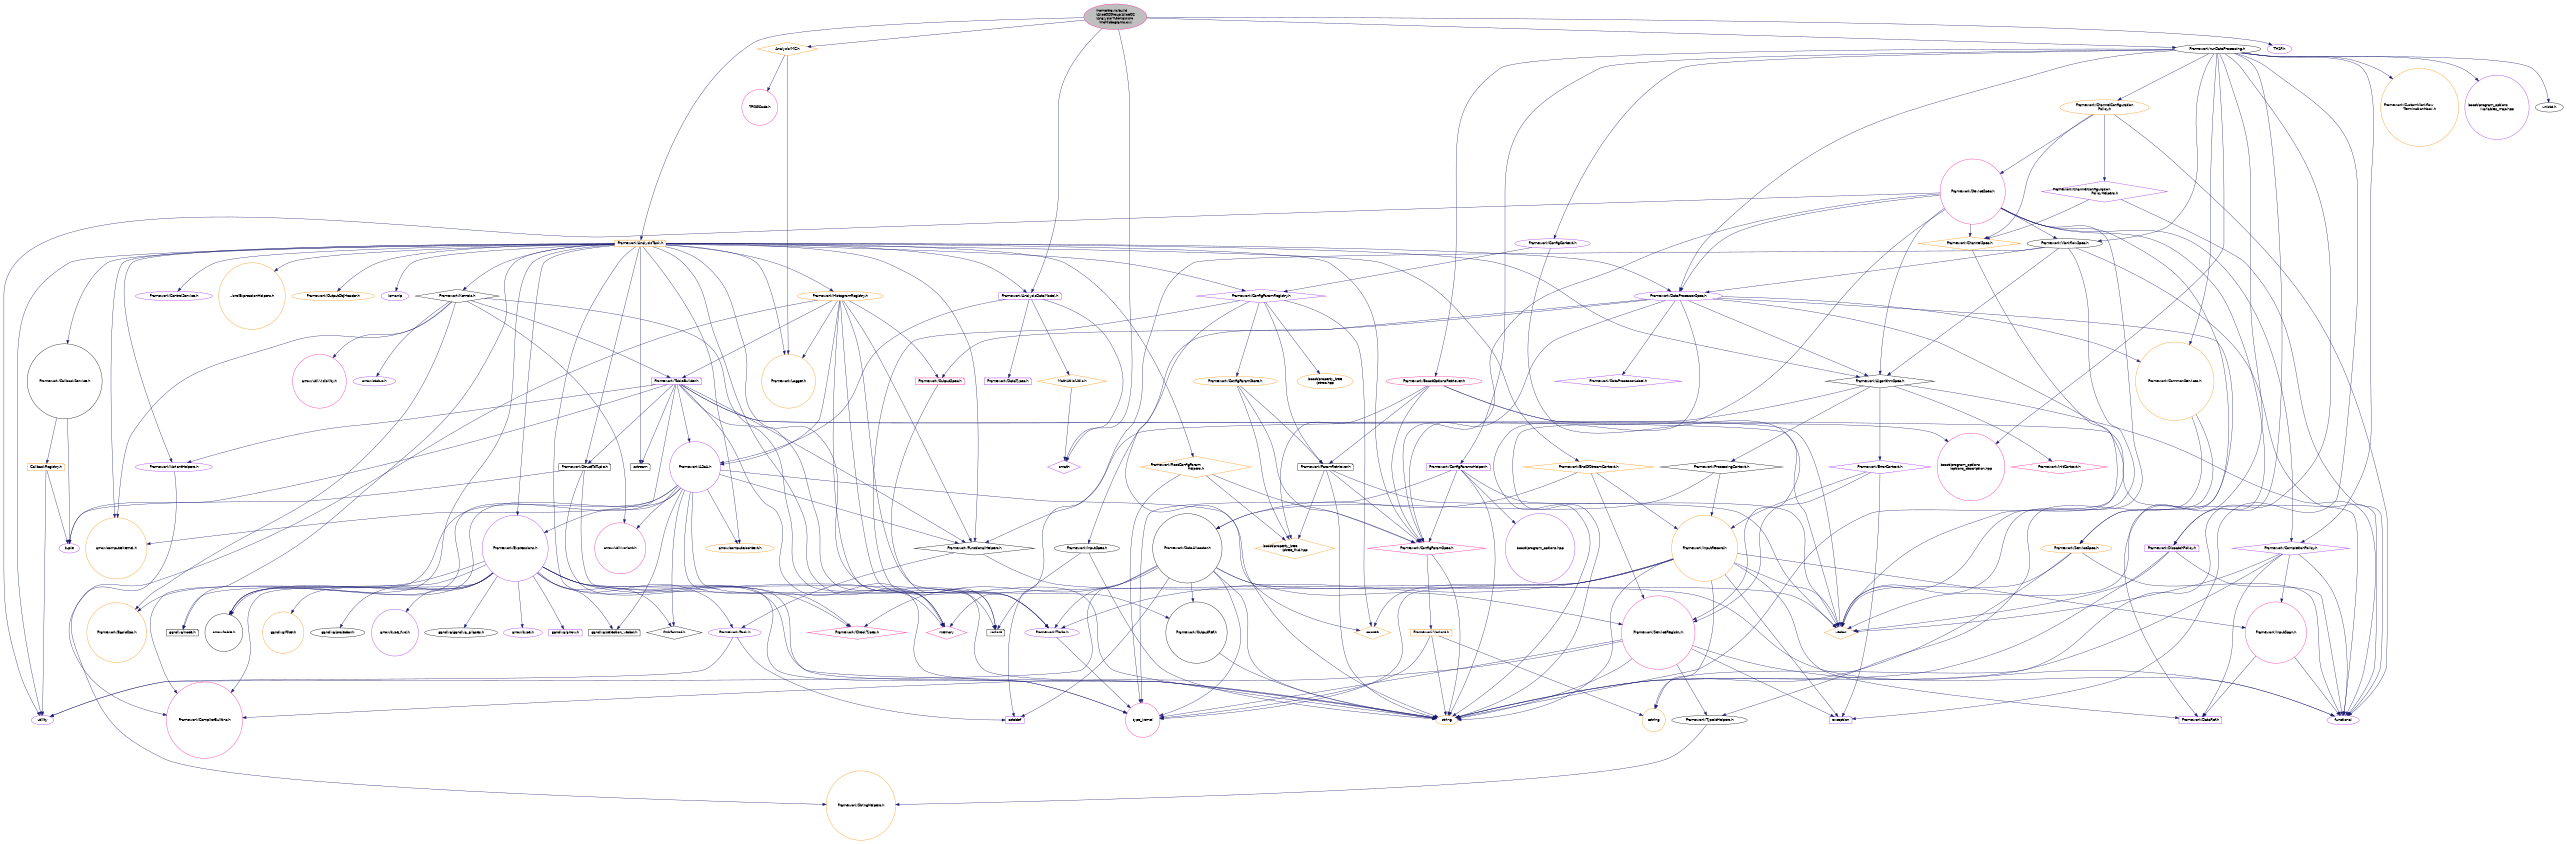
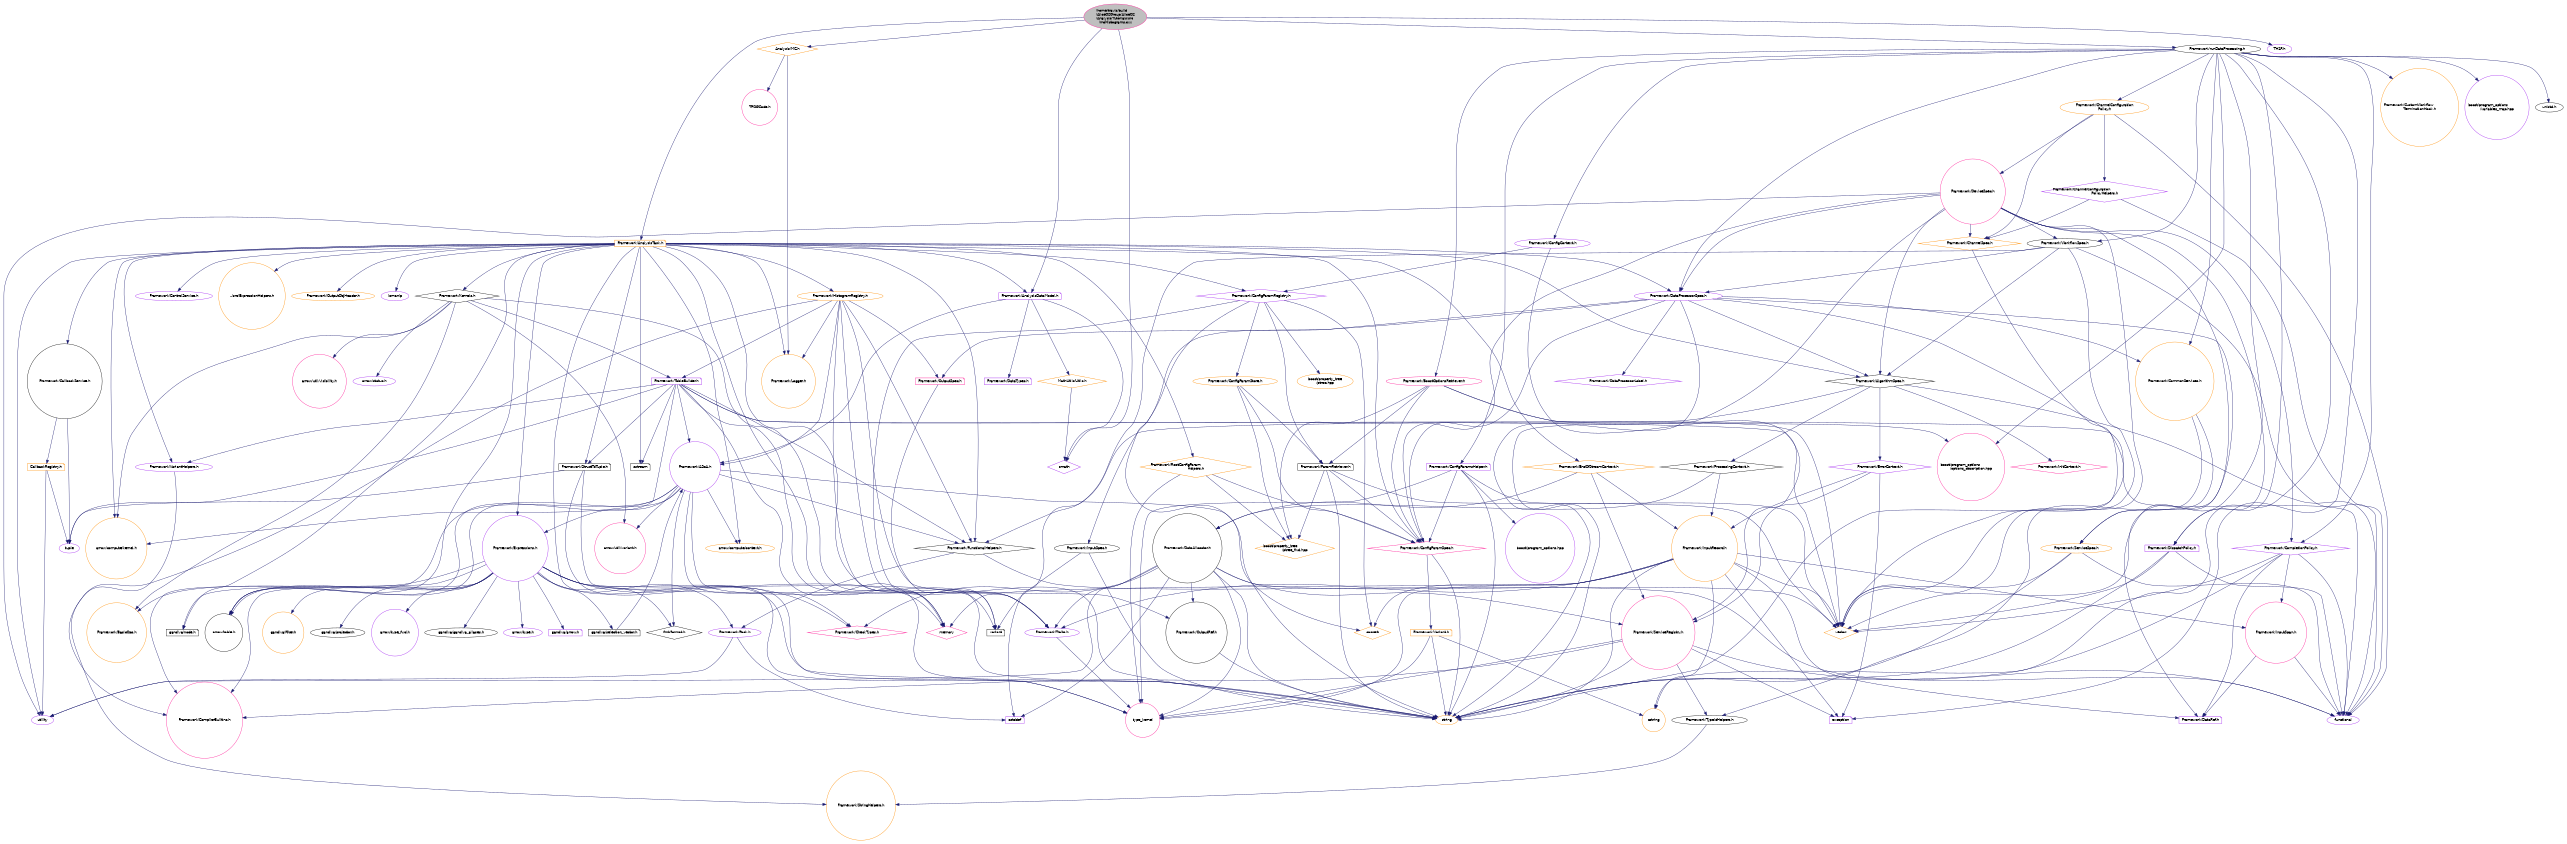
edge "Framework/ASoA.h" -> "gandiva/selection_vector.h": reversed
